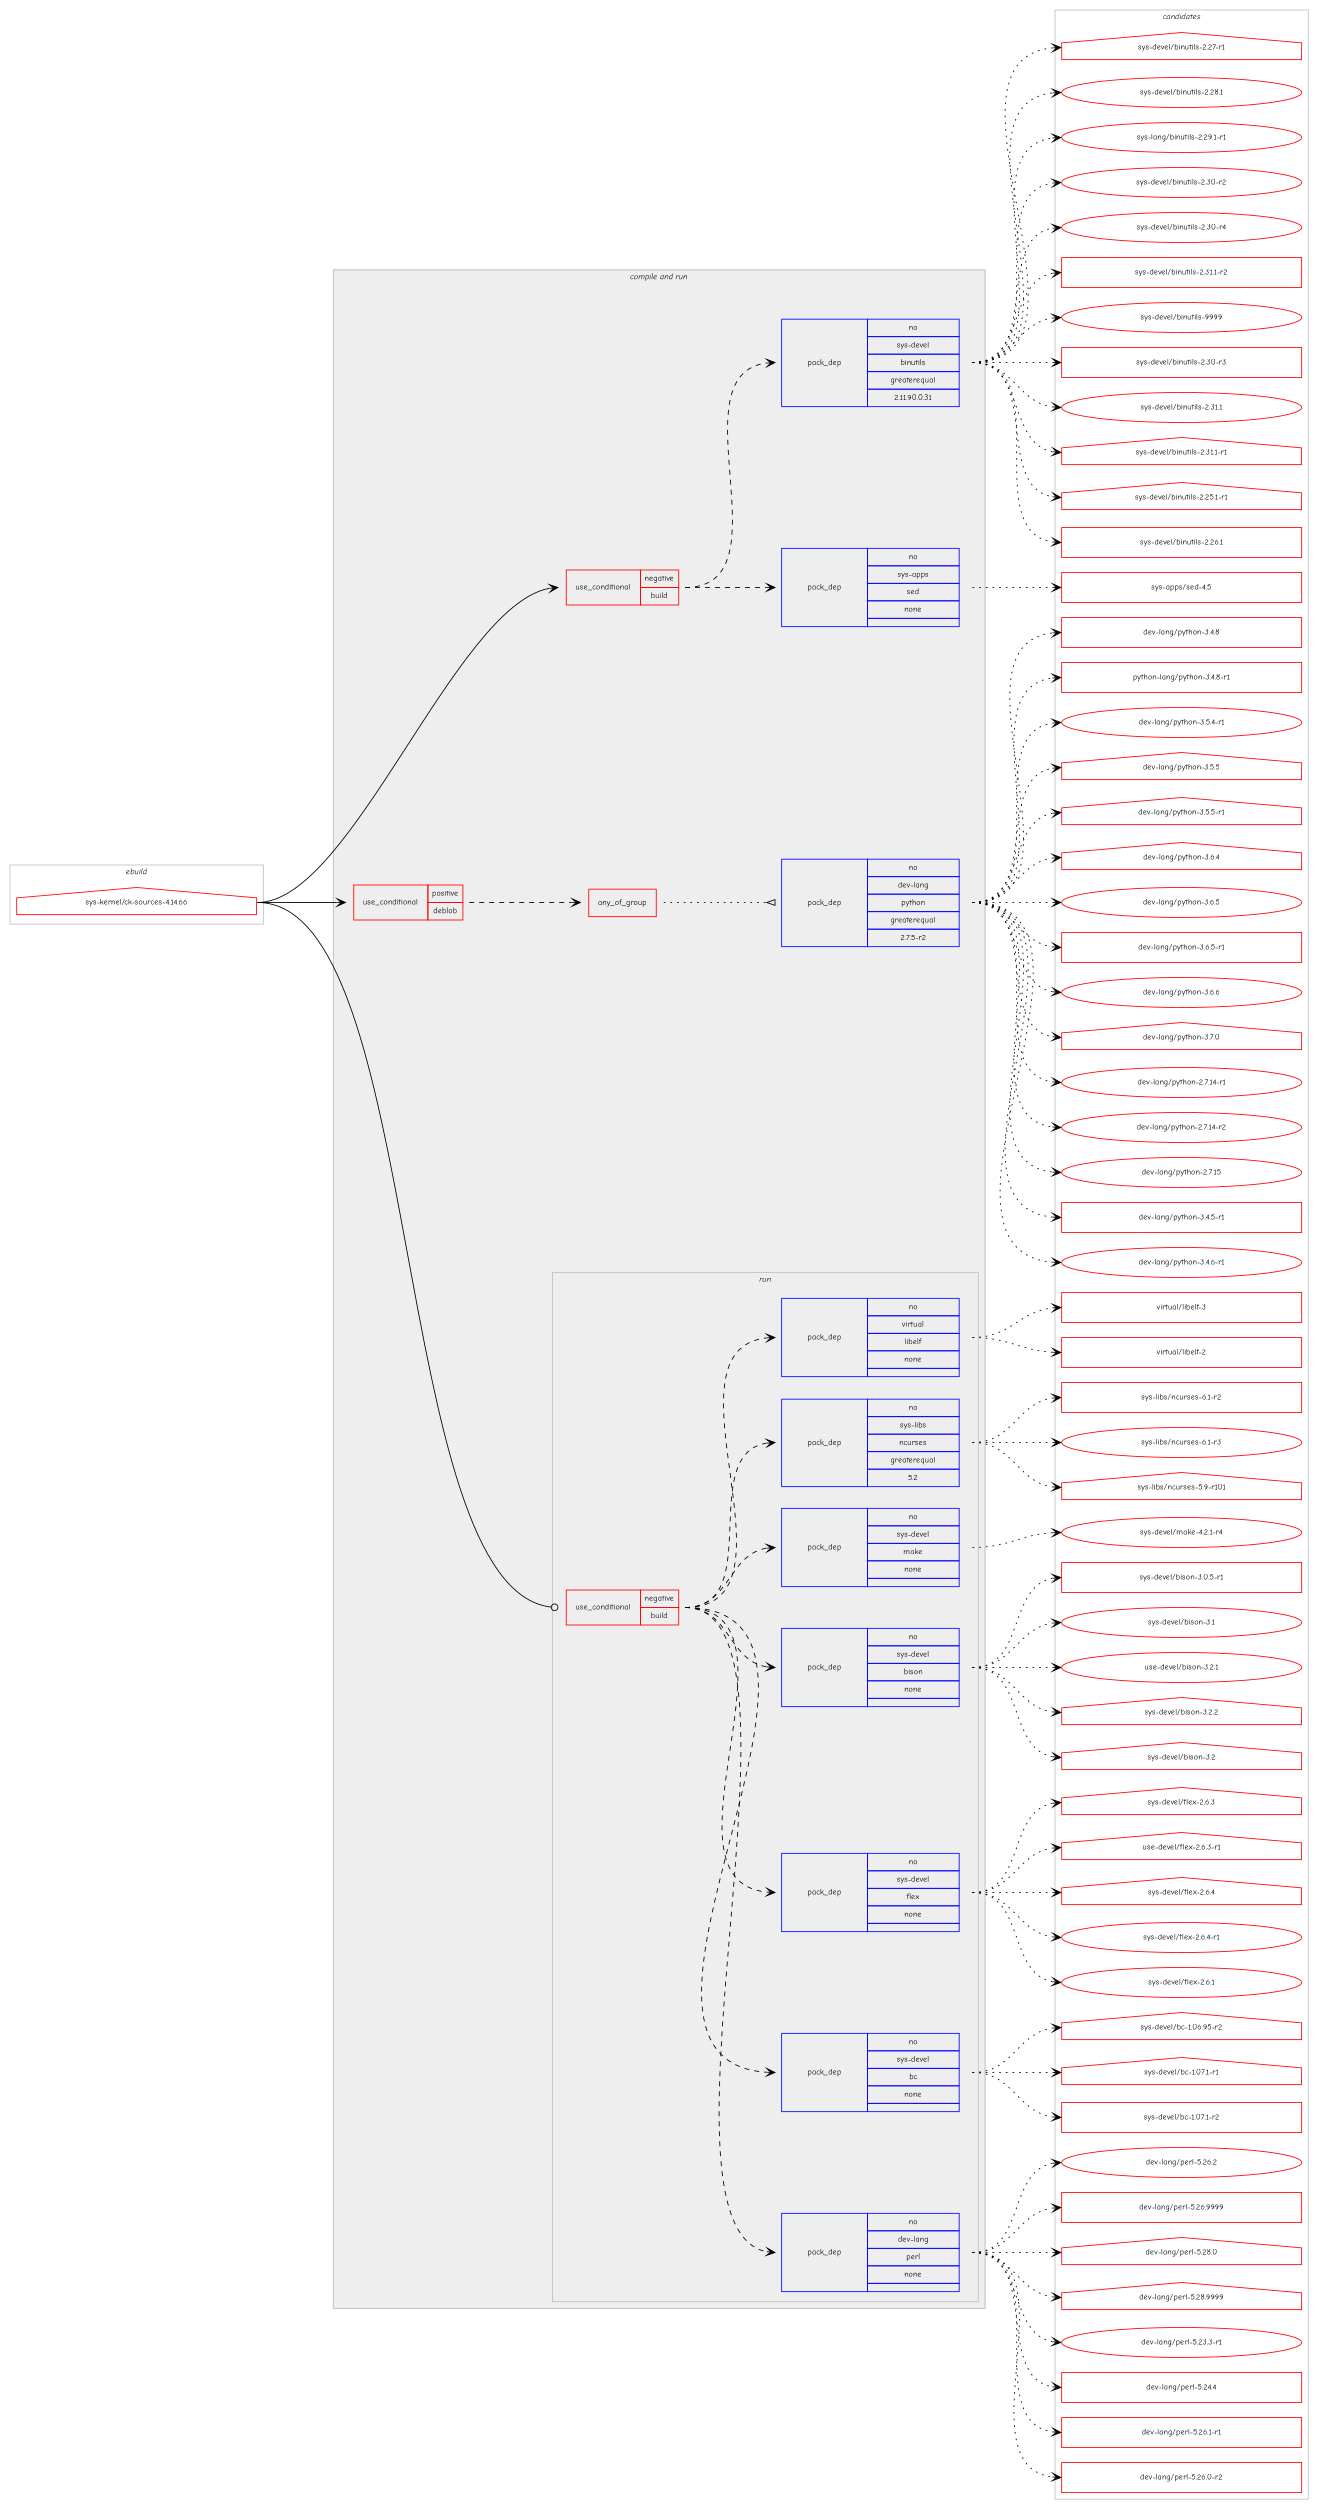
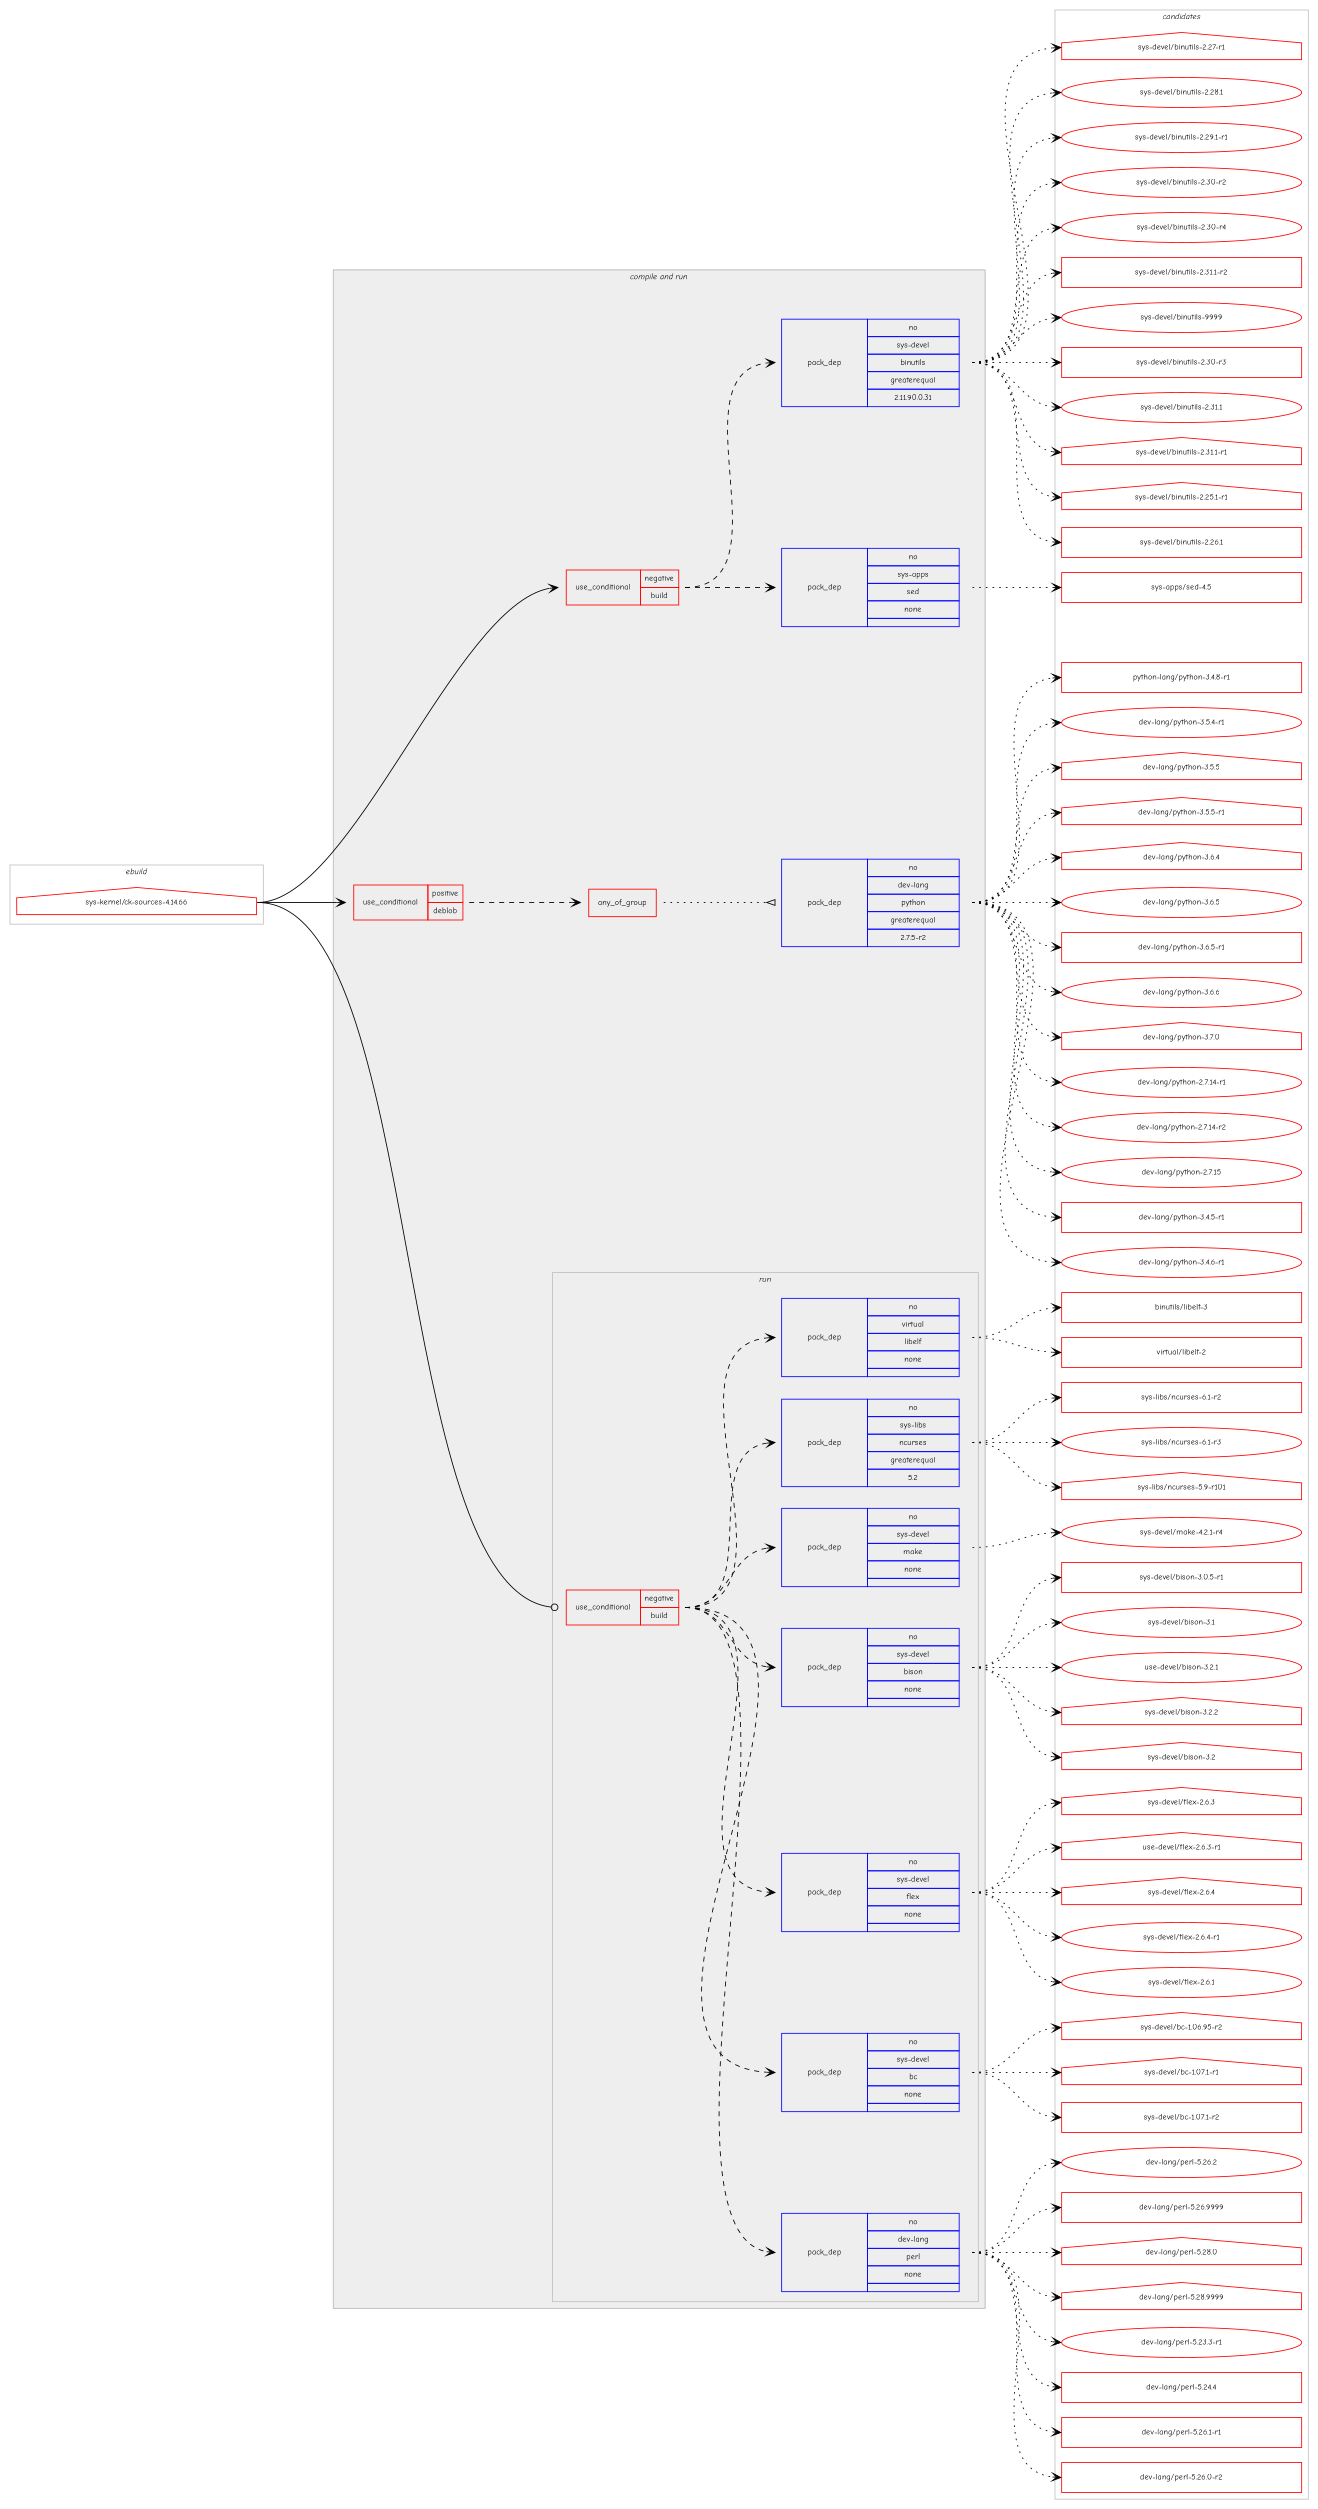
node "sys-lang/binutils-2.29.1-r1": label "sys-lang/binutils-2.29.1-r1" -> "sys-devel/binutils-2.29.1-r1"
node "dev-lang/python-3.4.8": removed
node "virtual/libelf-3": label "virtual/libelf-3" -> "binutils/libelf-3"
